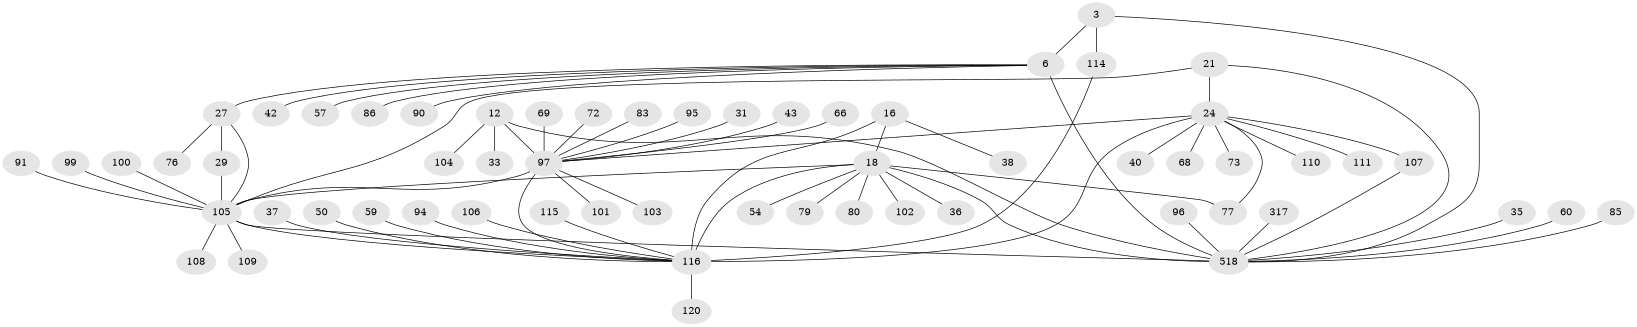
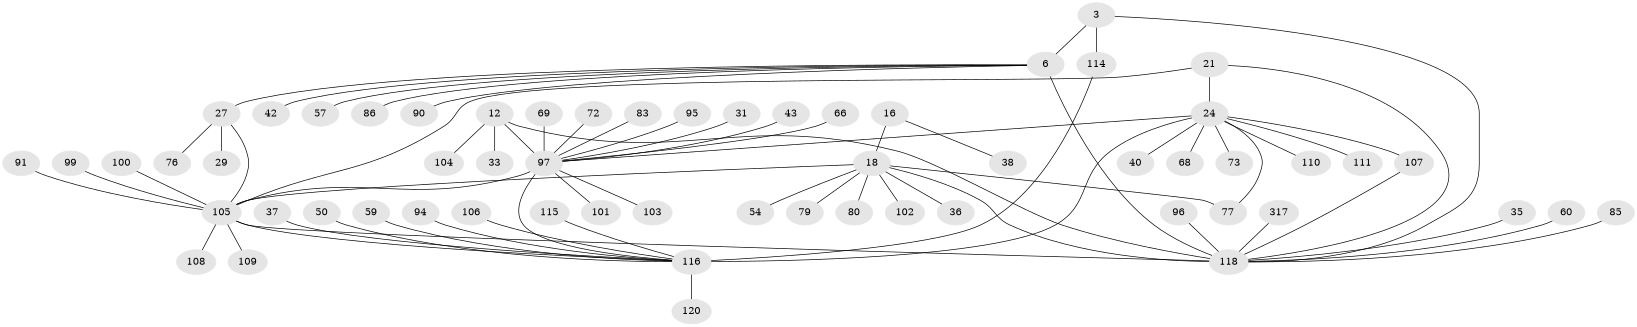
edge "16" -- "116": removed
edge "18" -- "116": removed
edge "29" -- "105": removed
node "518": label "518" -> "118"
